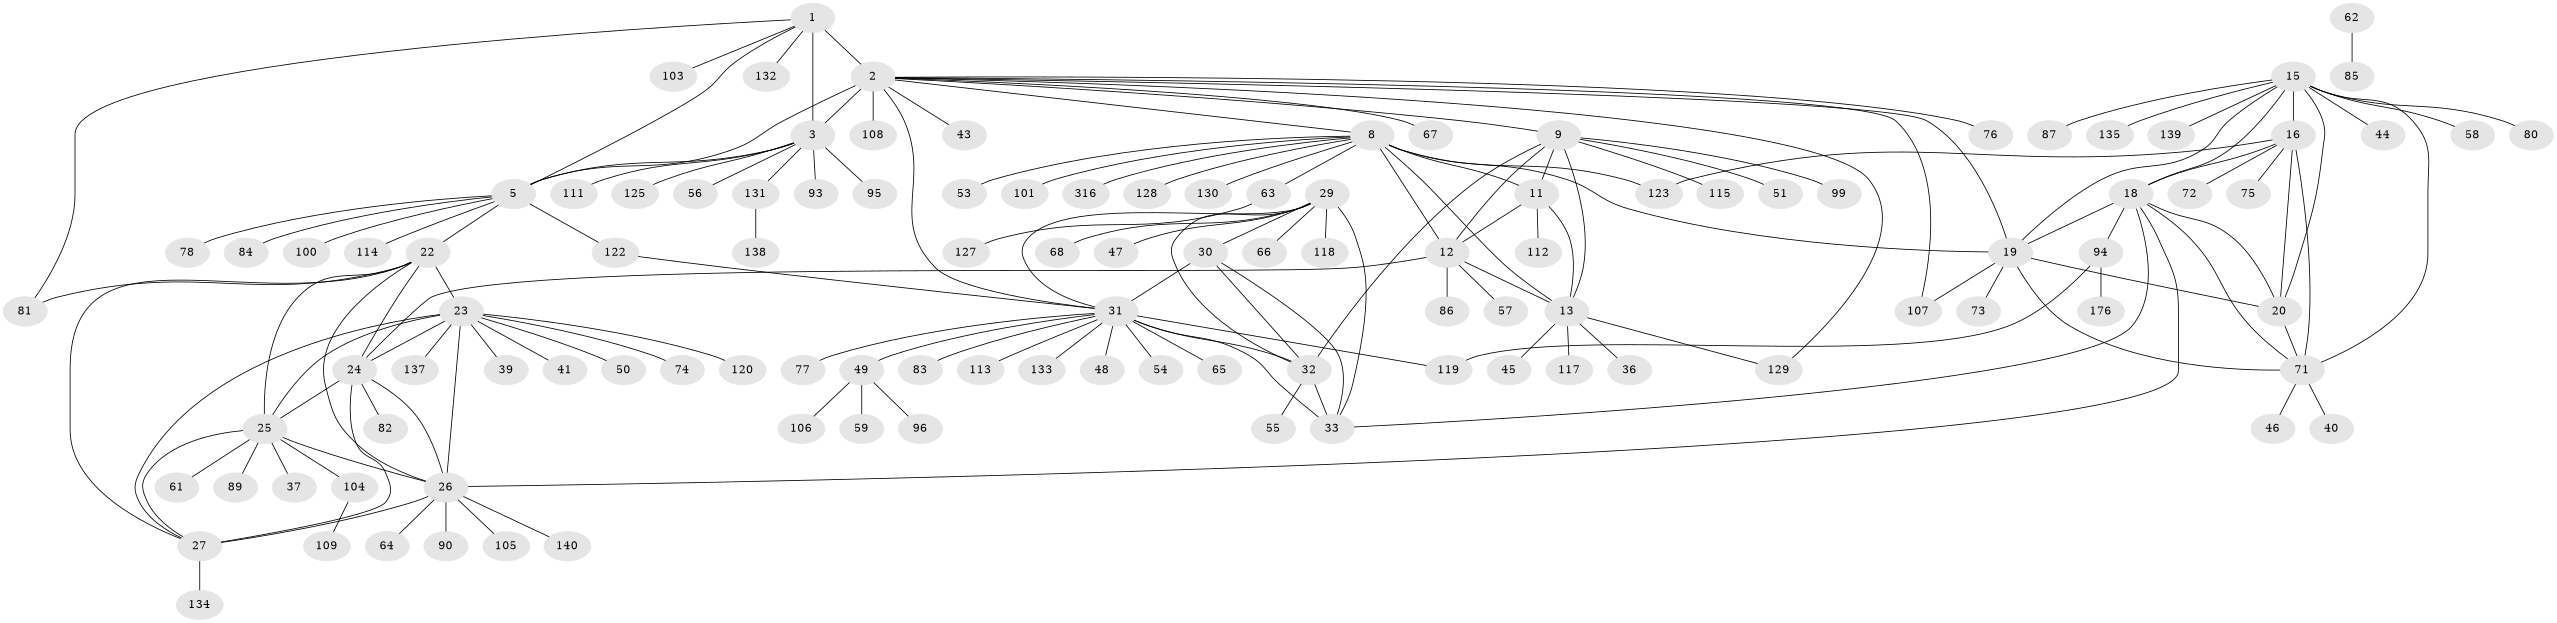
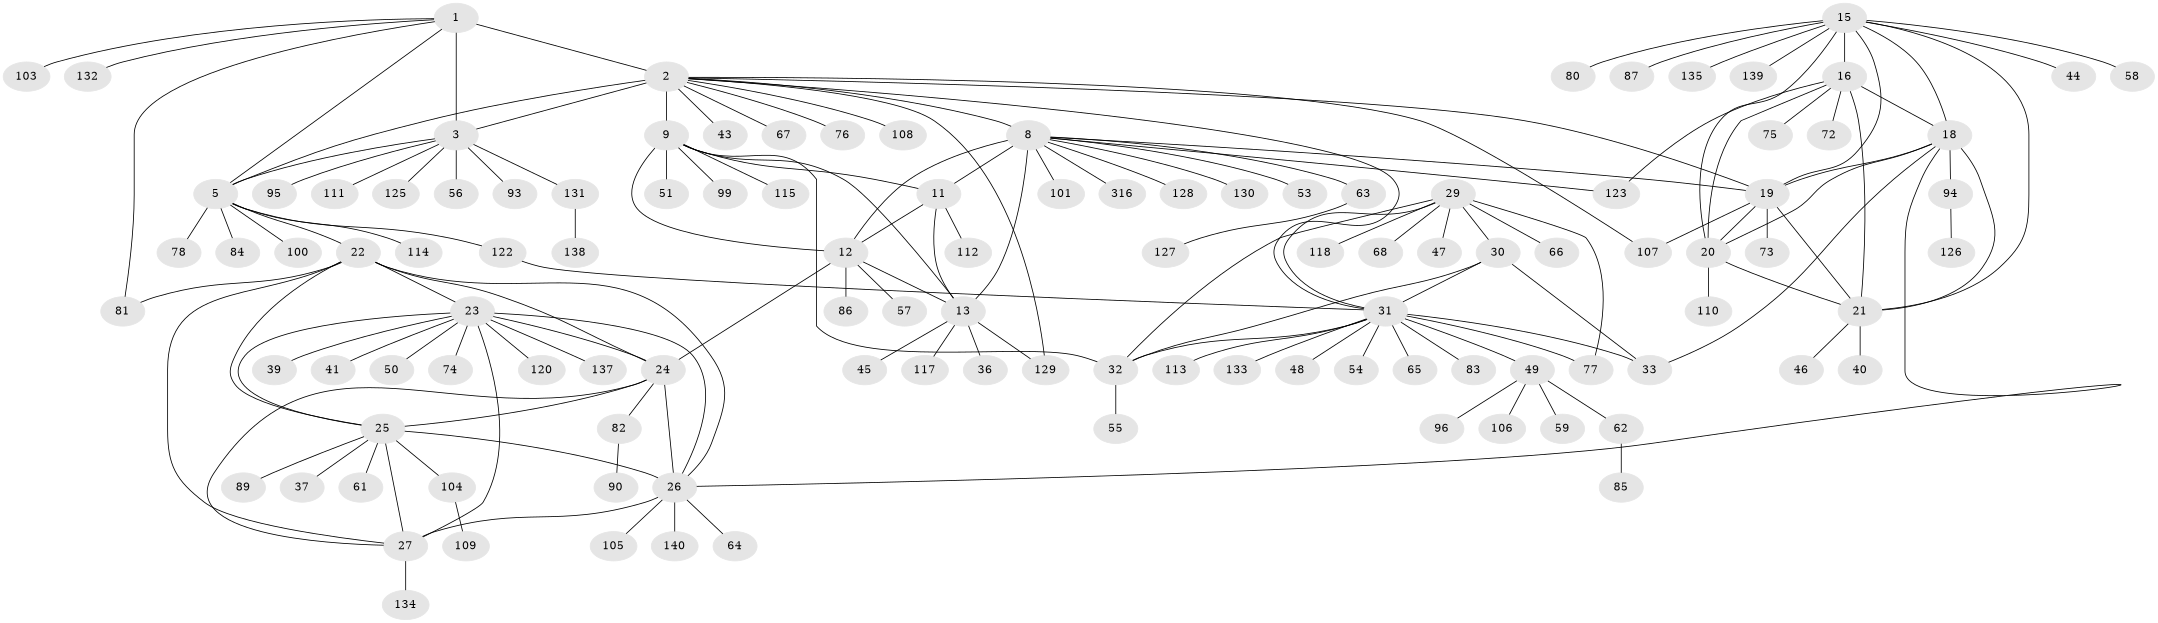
edge "29" -- "33": now "29" -- "77"
node "110": added
node "176": label "176" -> "126"
node "119": removed
node "71": label "71" -> "21"
edge "32" -- "33": removed
edge "49" -- "62": added
edge "26" -- "90": now "82" -- "90"
